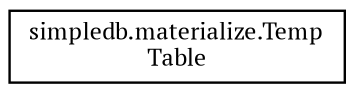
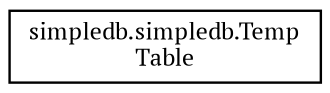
node "simpledb.materialize.Temp Table": label "simpledb.materialize.Temp Table" -> "simpledb.simpledb.Temp Table"
